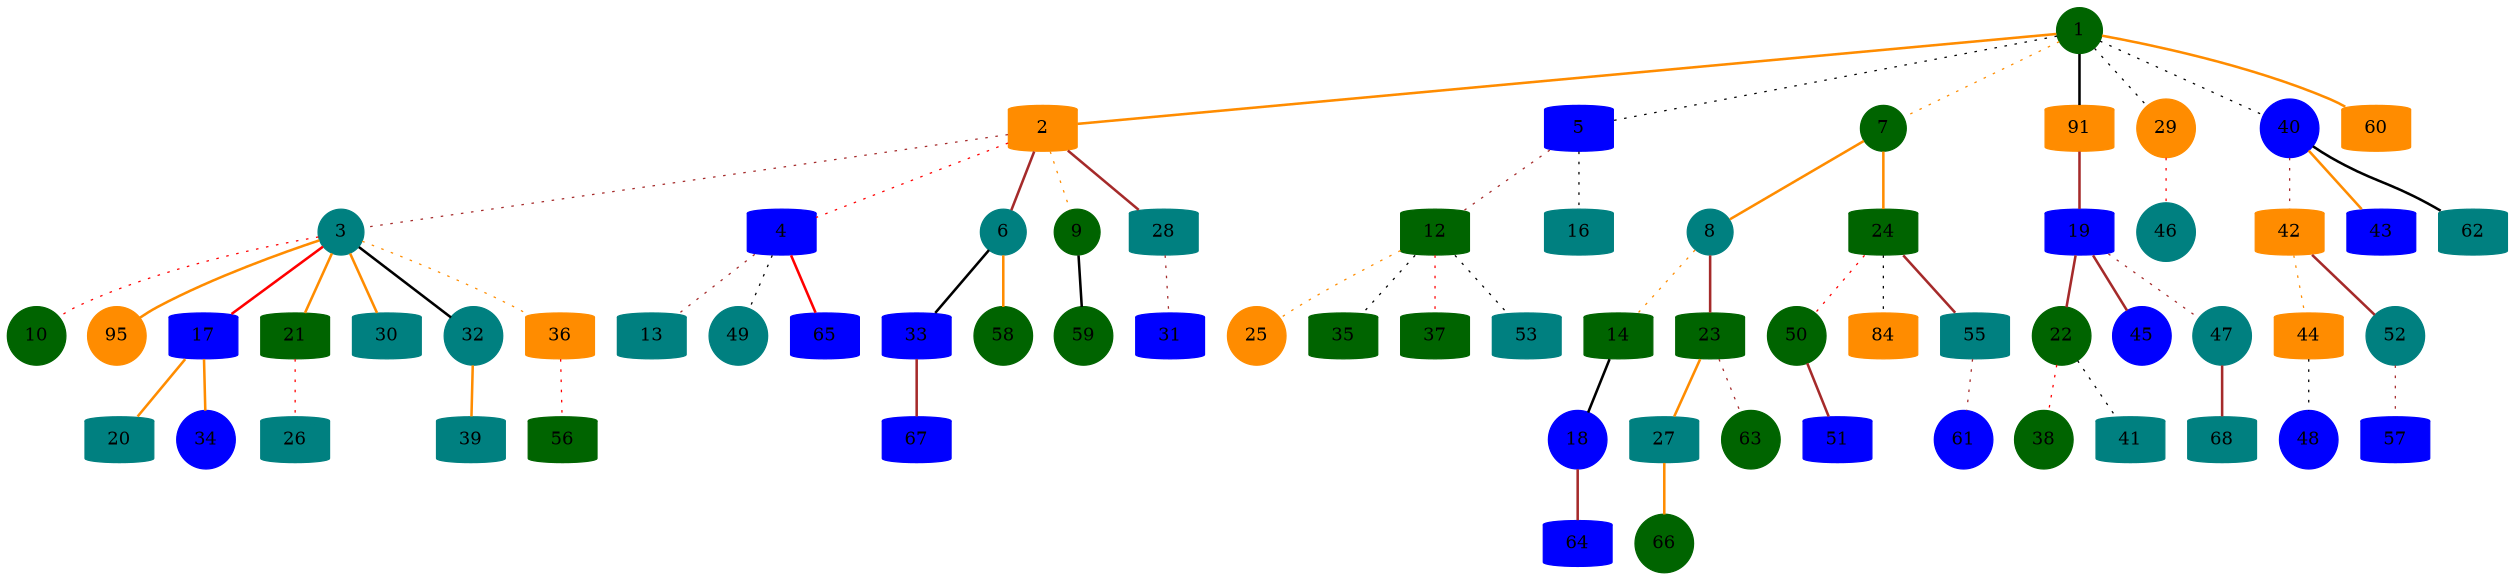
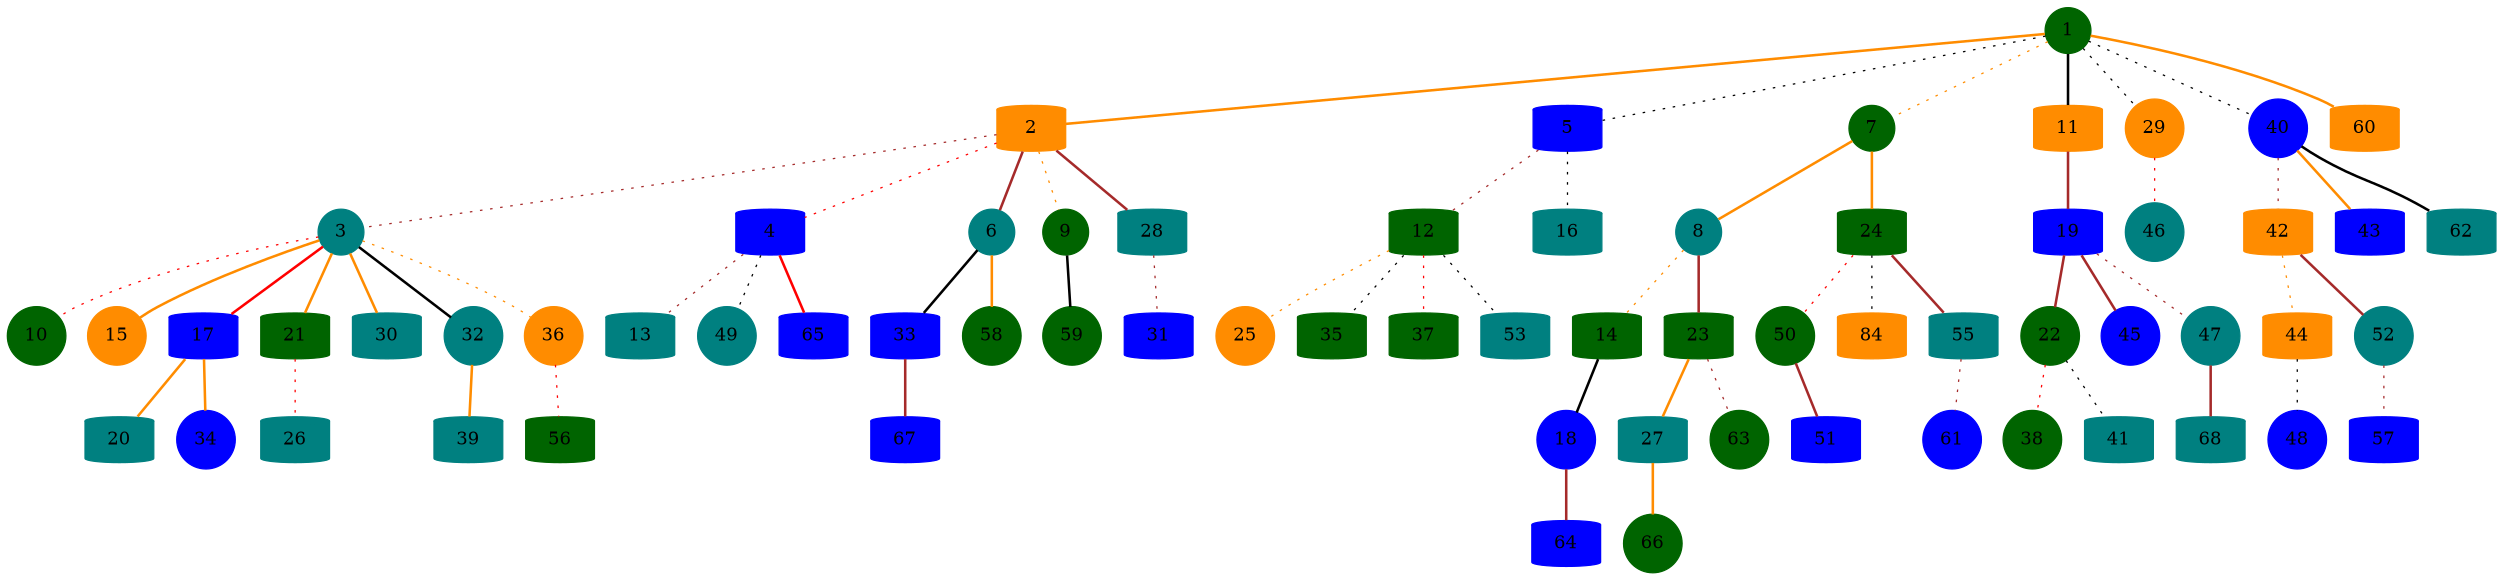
node "91": label "91" -> "11"
node "95": label "95" -> "15"
node "36": shape cylinder -> circle
